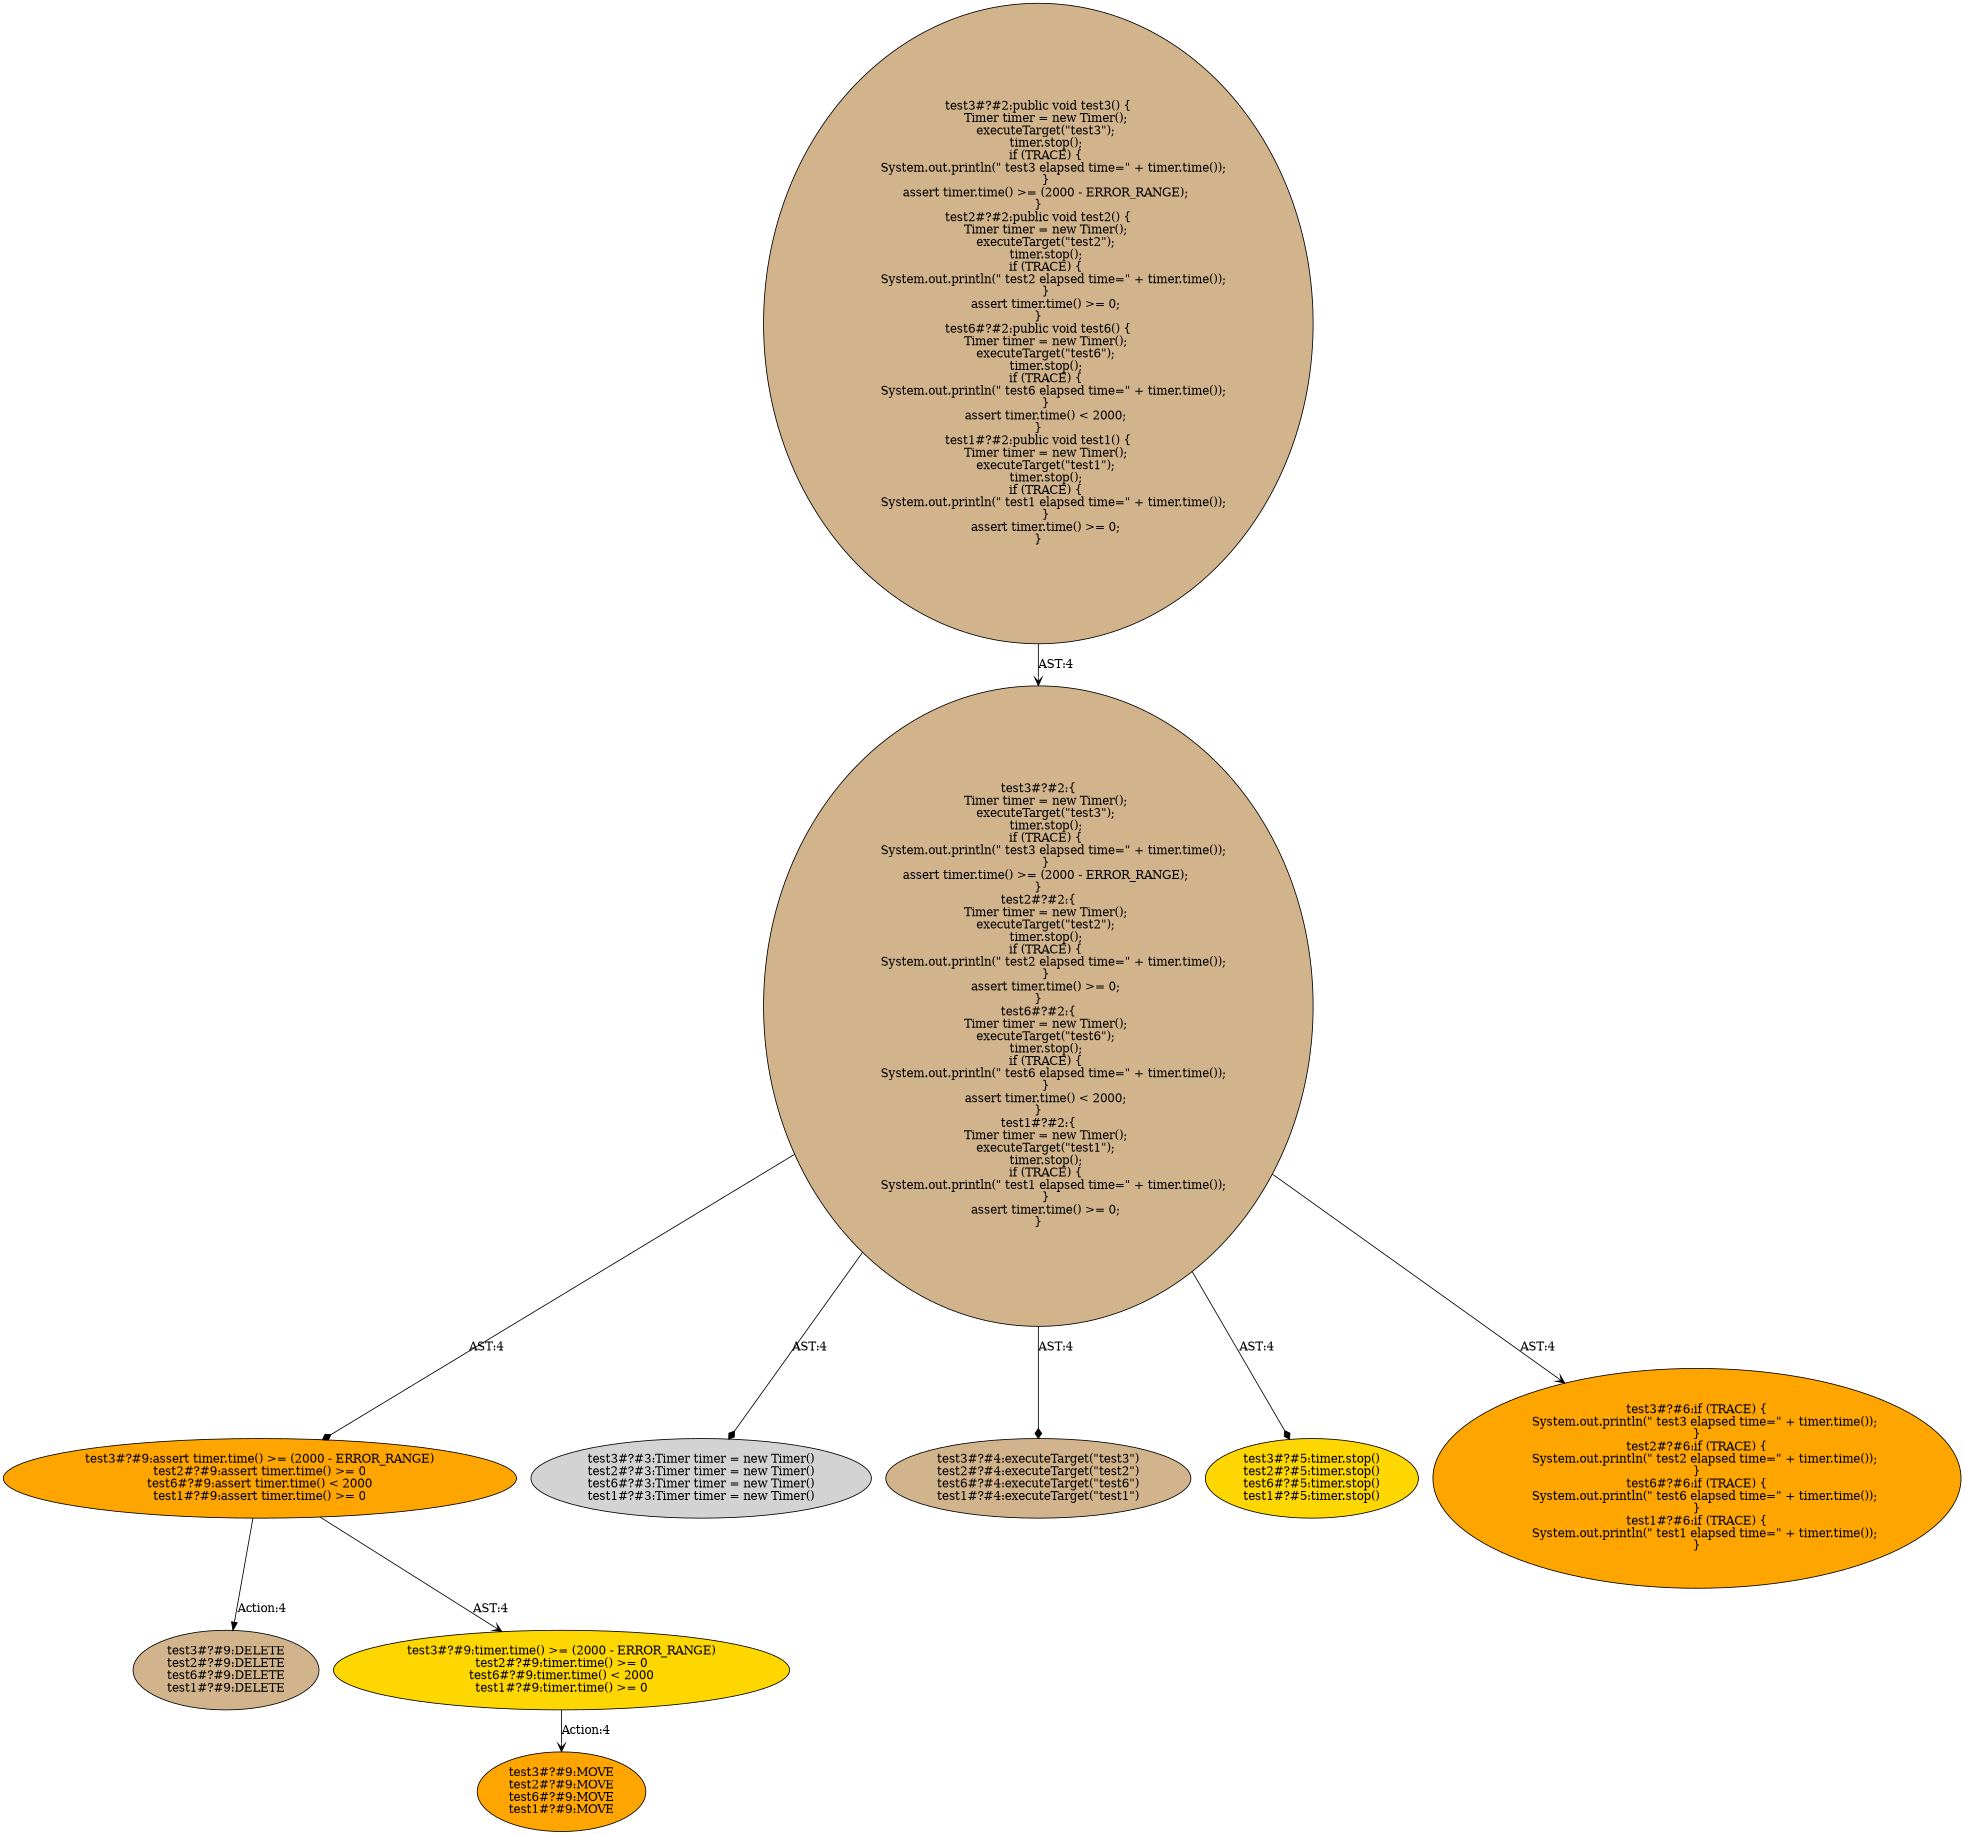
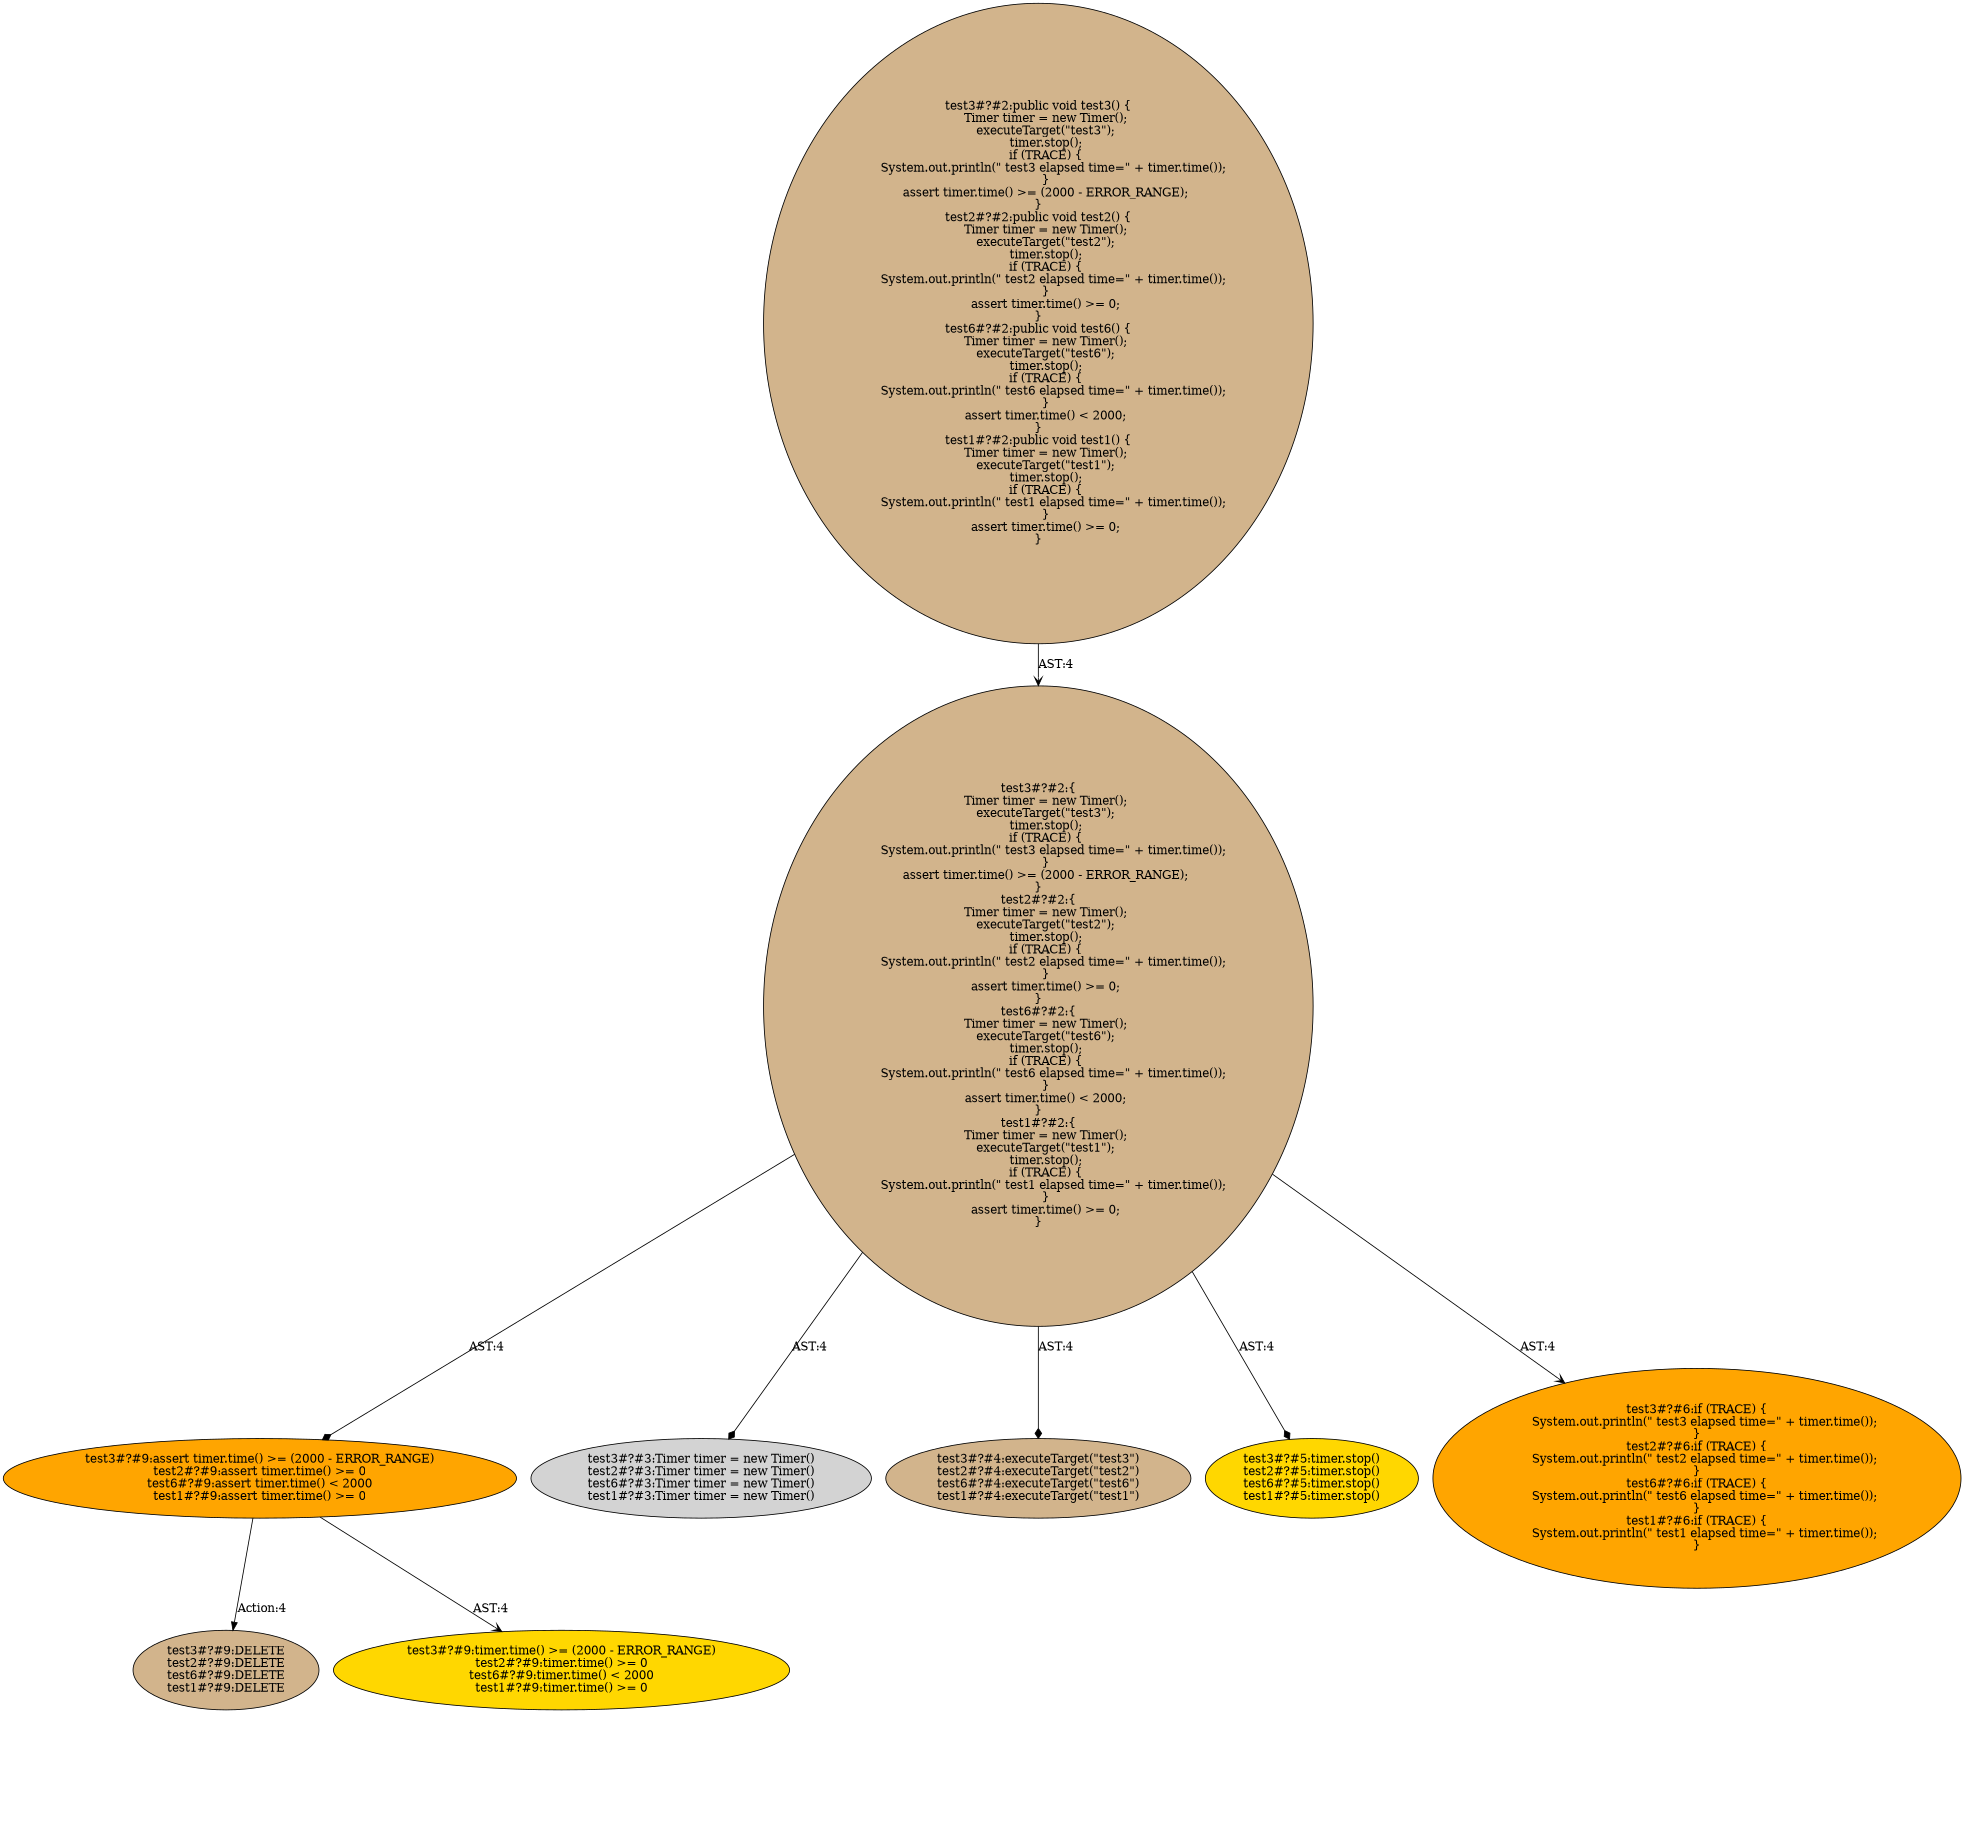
node "test3#?#9:MOVE test2#?#9:MOVE test6#?#9:MOVE test1#?#9:MOVE": removed
